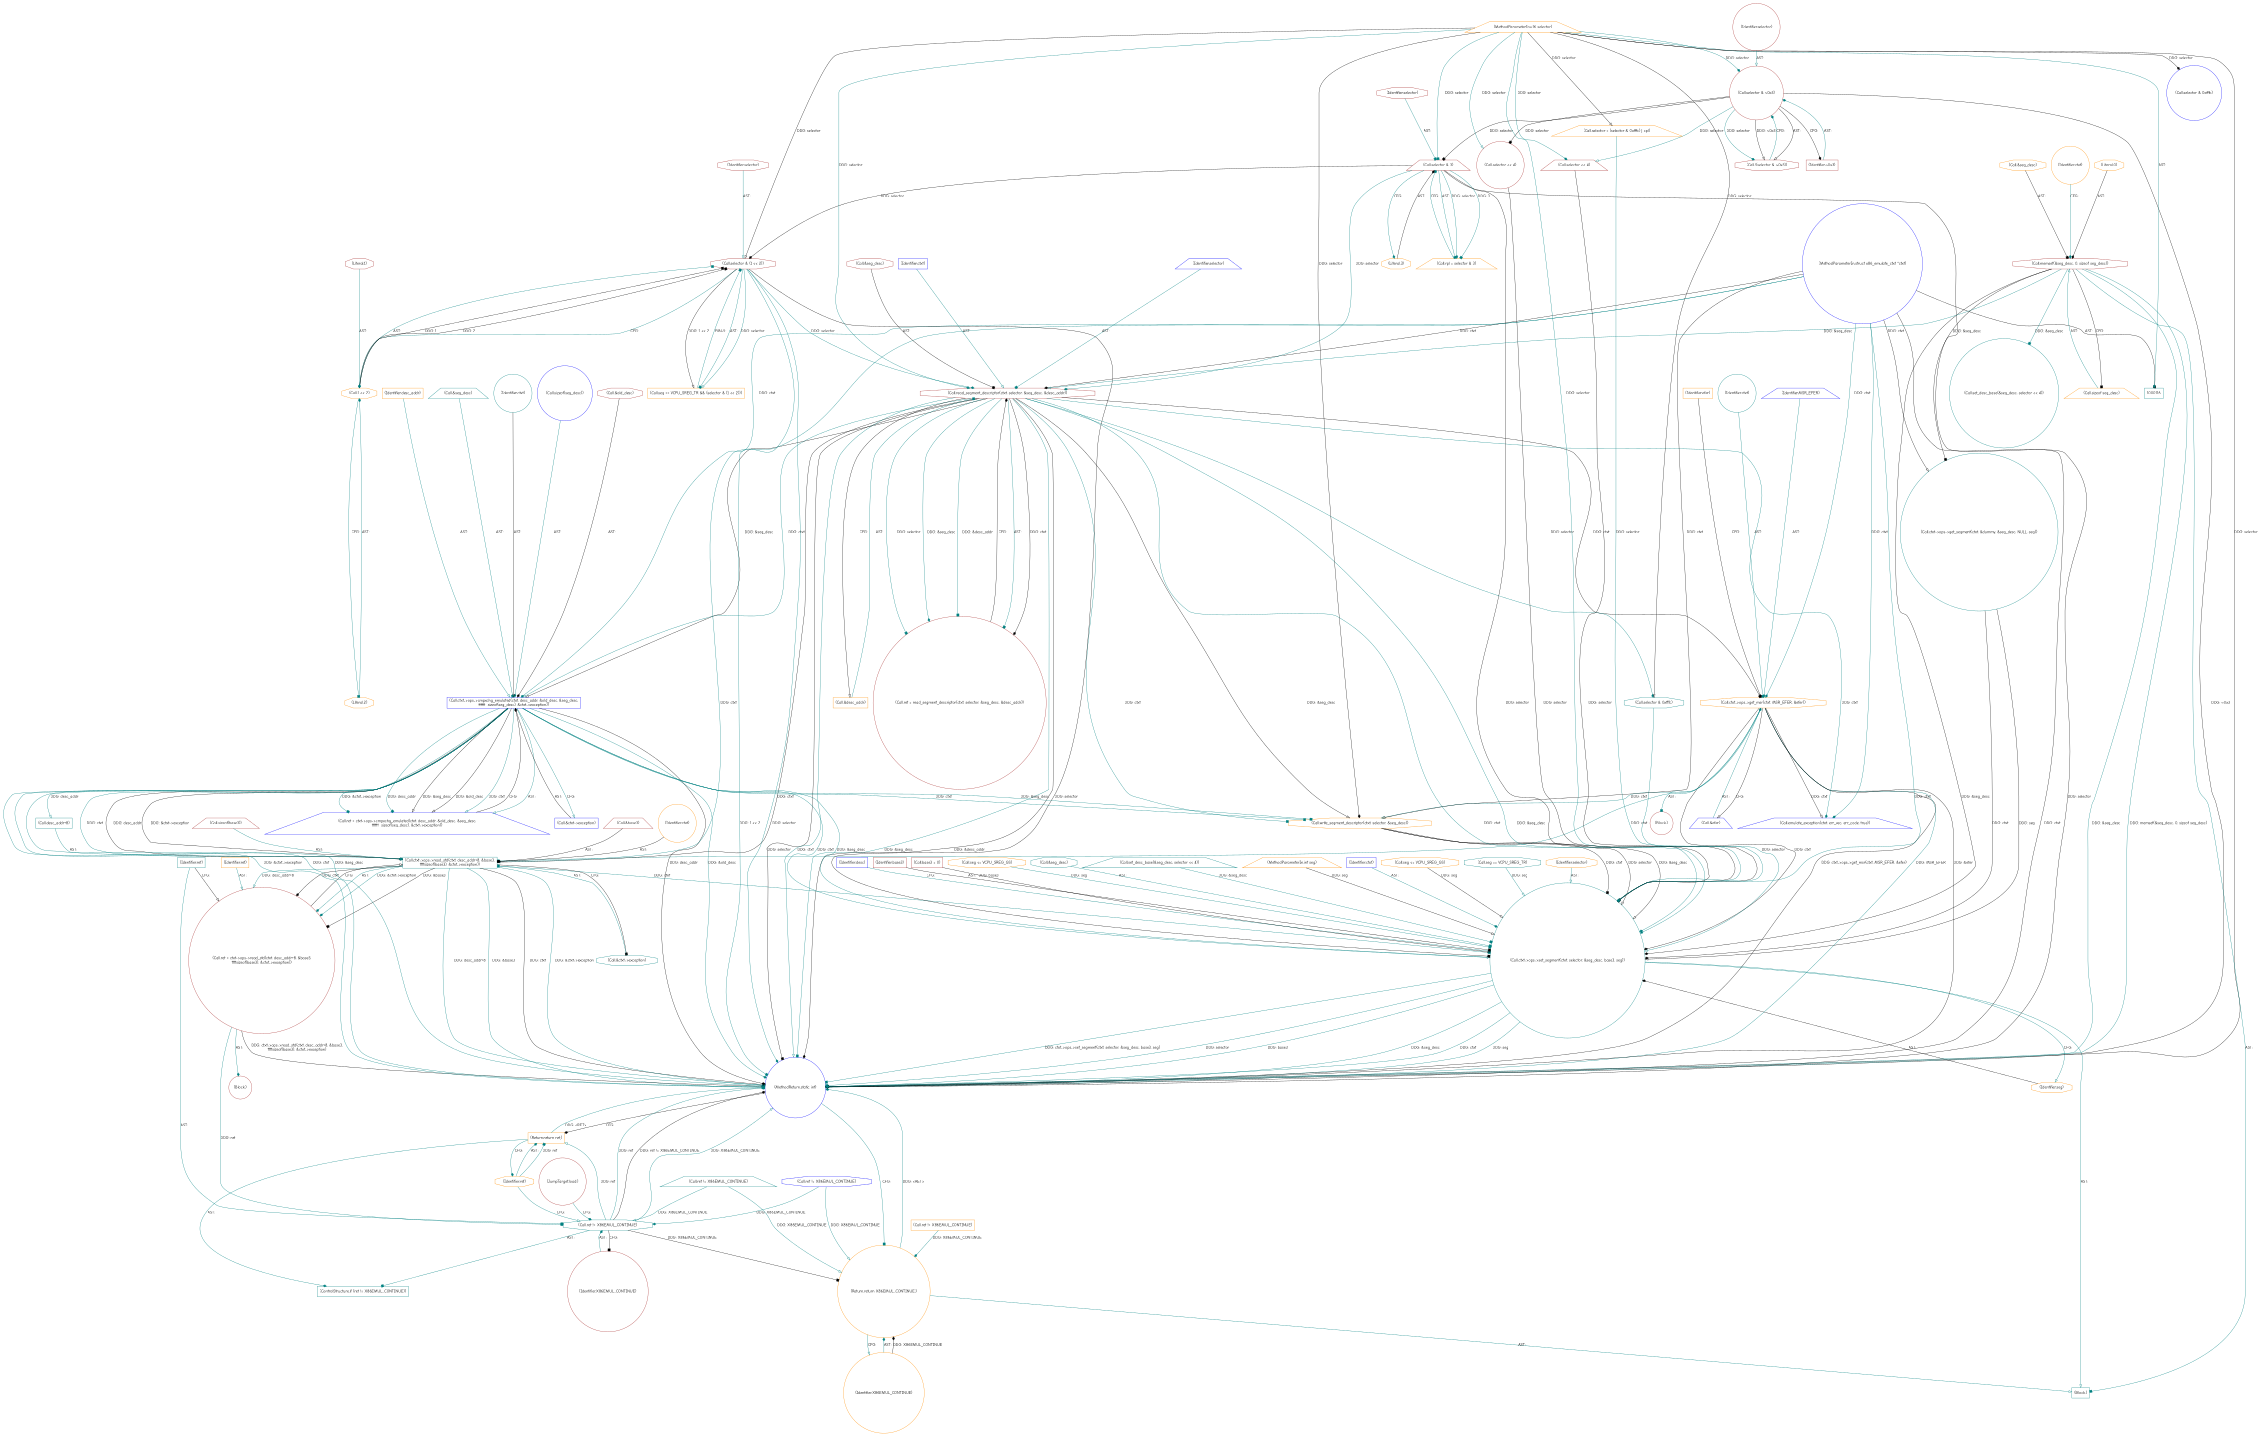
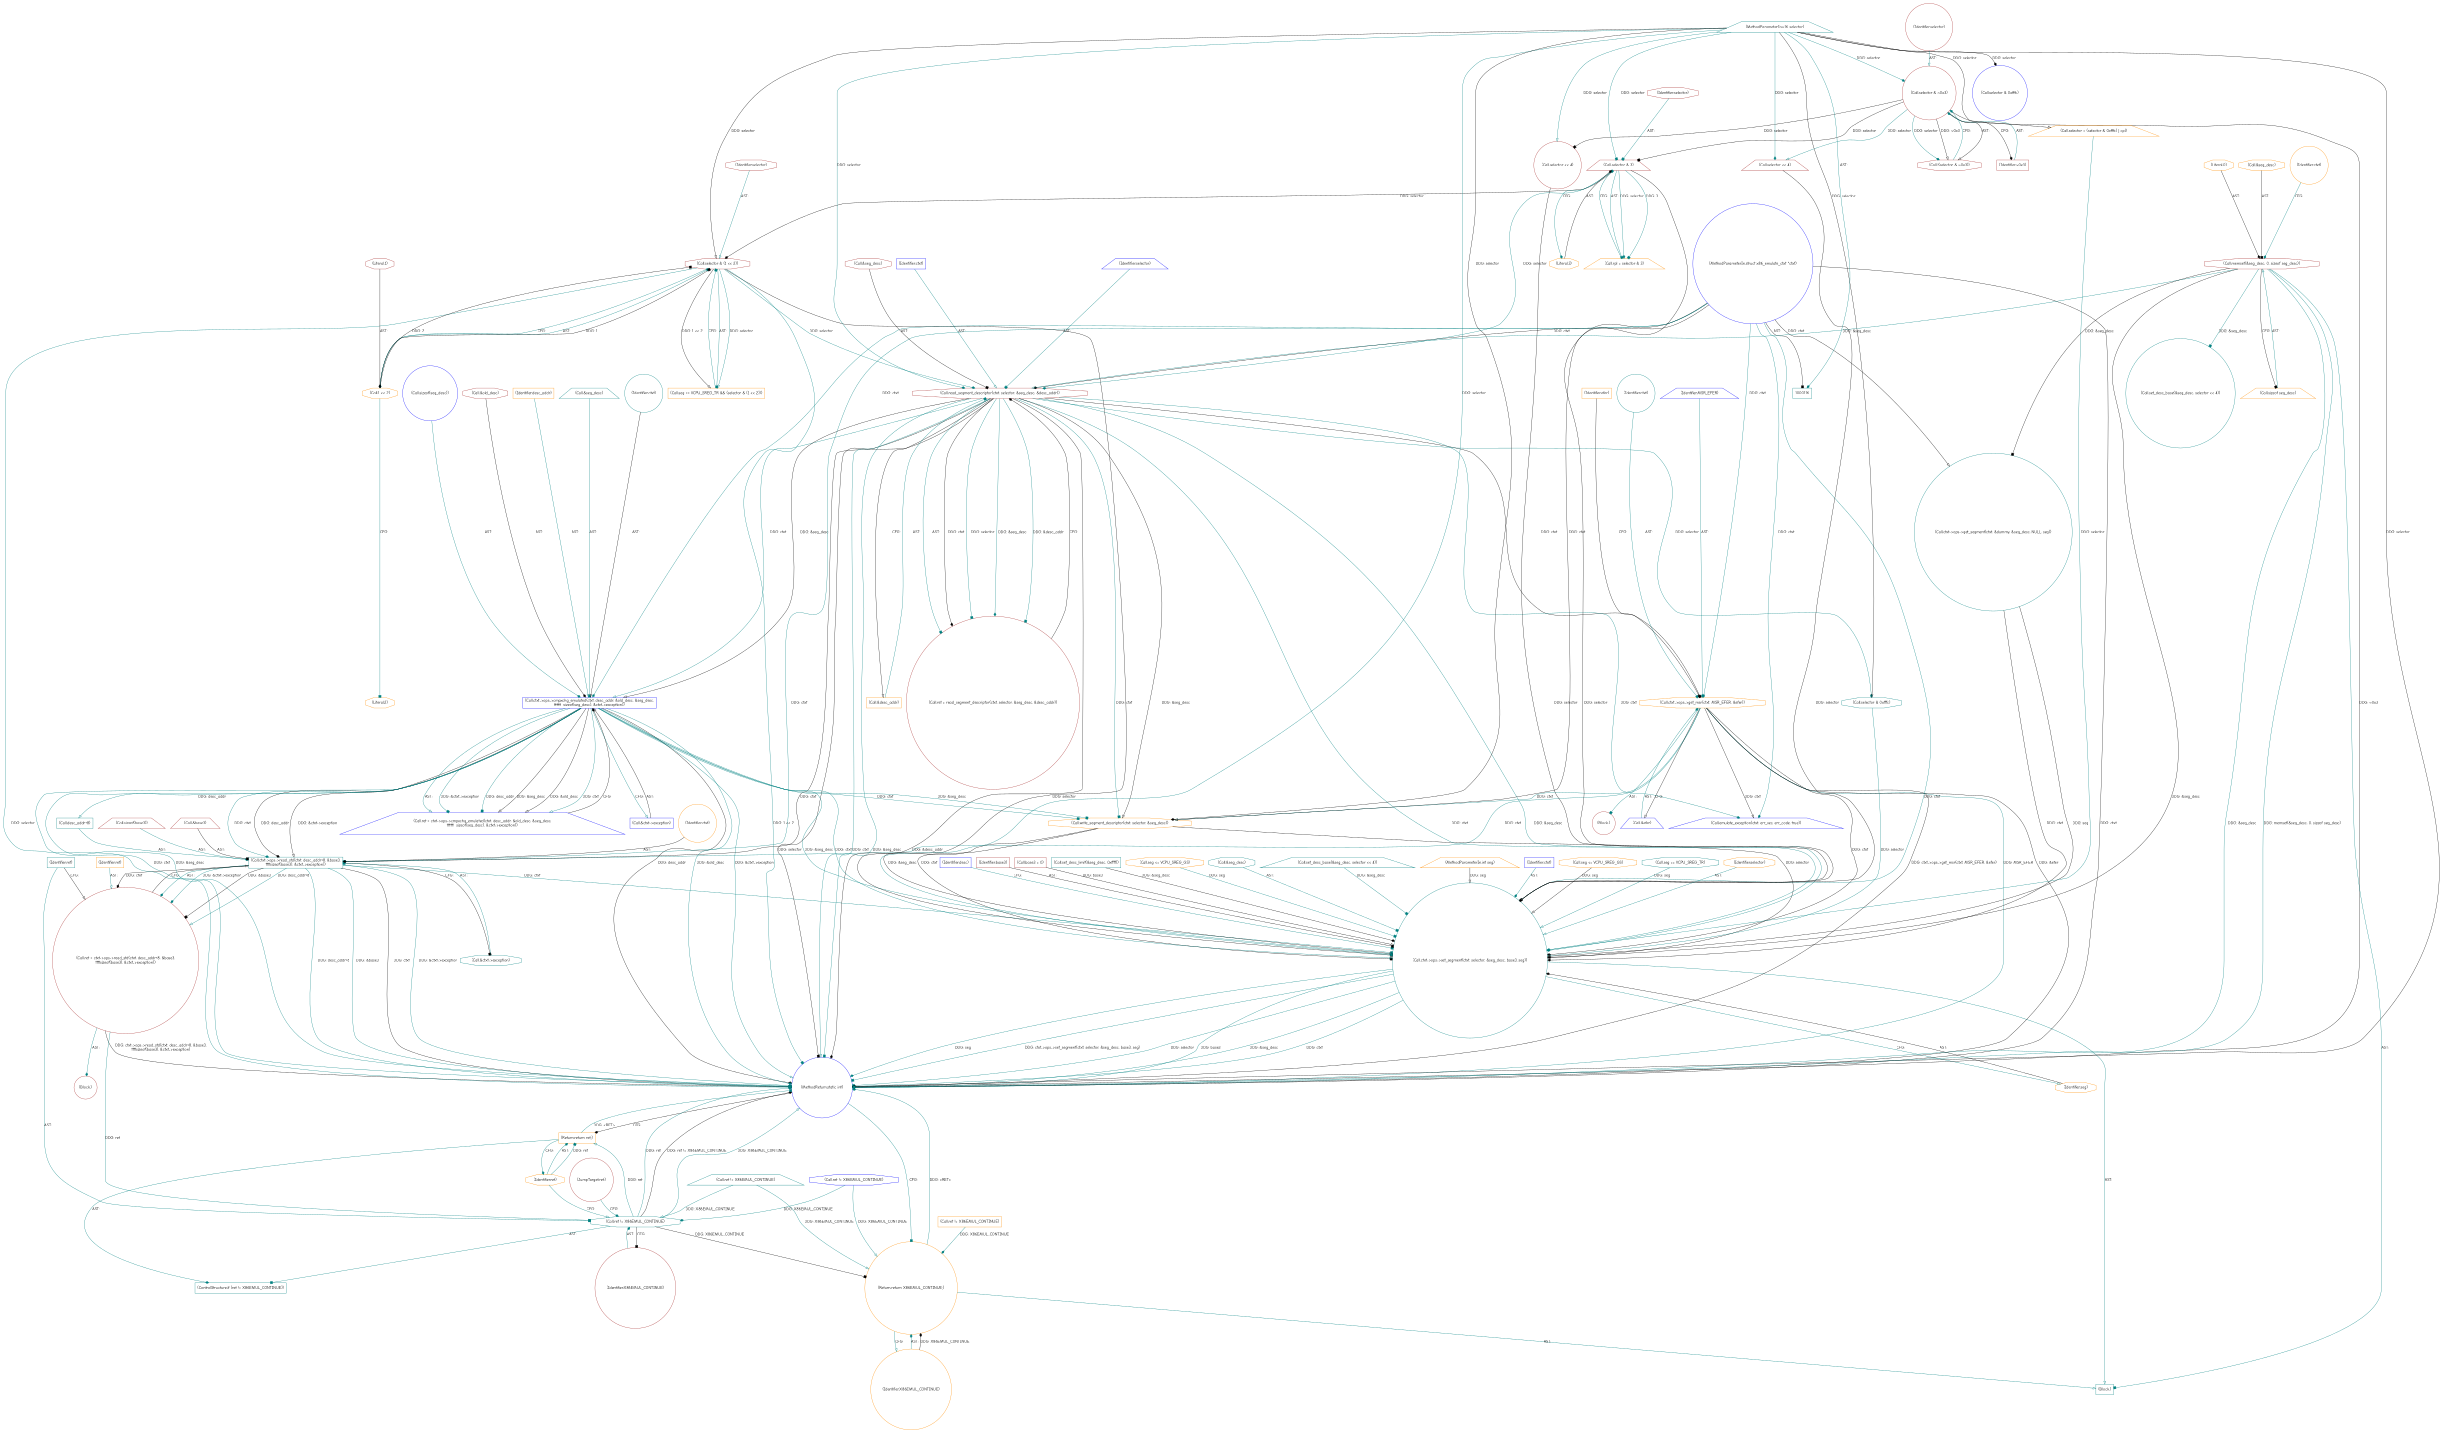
node "(MethodParameterIn,u16 selector)": color darkorange -> teal
edge "(Literal,1)" -> "(Call,1 << 2)": color teal -> black
edge "(Call,seg == VCPU_SREG_TR && (selector & (1 << 2)))" -> "(Call,selector & (1 << 2))": label "EMUL: " -> "CFG: "
edge "(Literal,2)" -> "(Call,1 << 2)": removed, label "AST:"
node "(Call,set_desc_limit(&seg_desc, 0xffff))": added
edge "(Call,selector & 3)" -> "(MethodReturn,static int)": removed, label "DDG: selector"
node "(JumpTarget,load:)": label "(JumpTarget,load:)" -> "(JumpTarget,ret:)"
